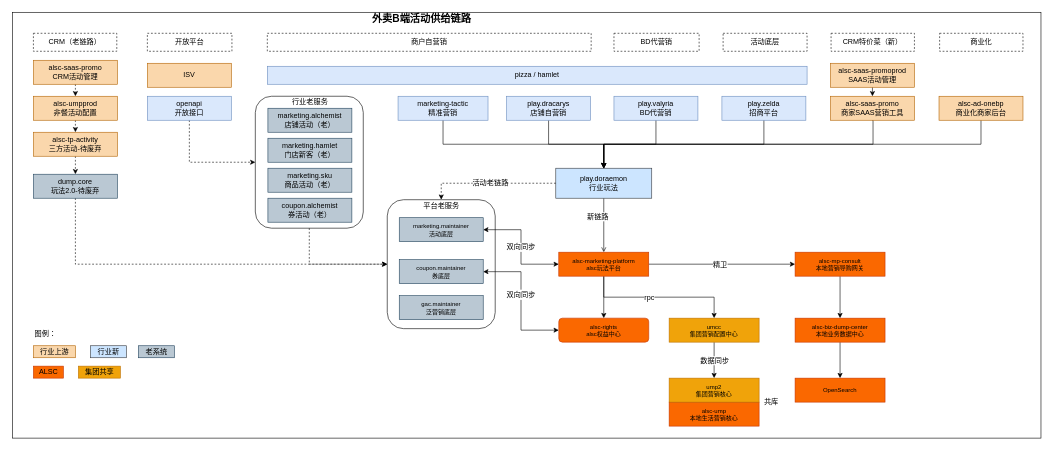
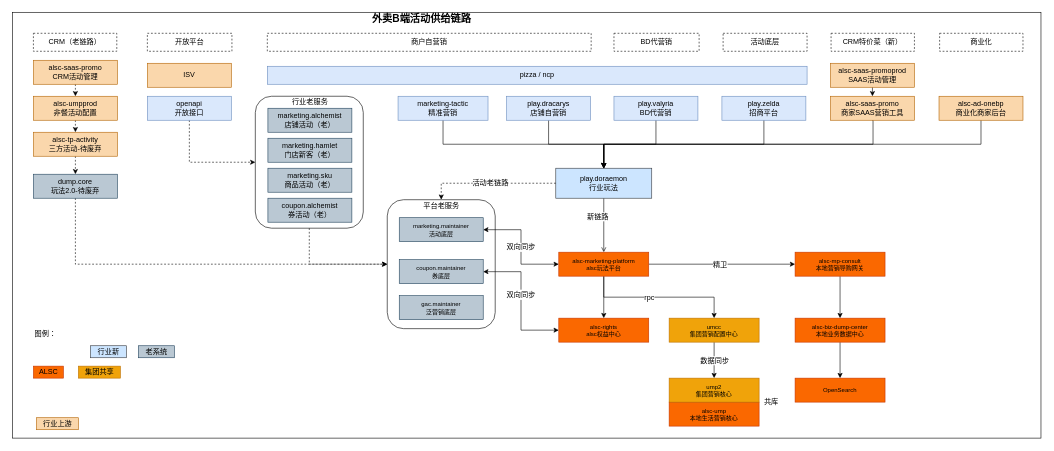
node "pizza / hamlet": label "pizza / hamlet" -> "pizza / ncp"
node "alsc-rights alsc权益中心": shape rounded rectangle -> rectangle
node "行业上游": moved (54, 352) -> (57, 424)
